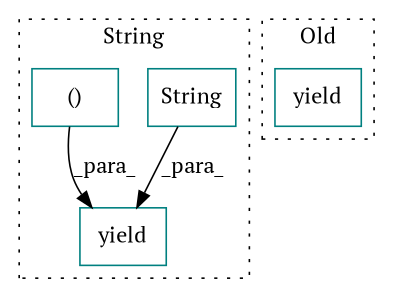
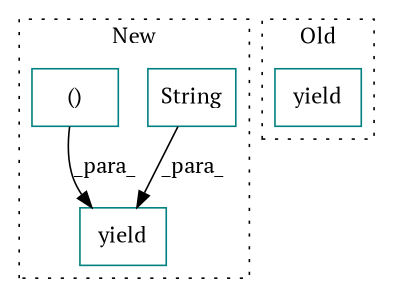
cluster "String": label "String" -> "New"
